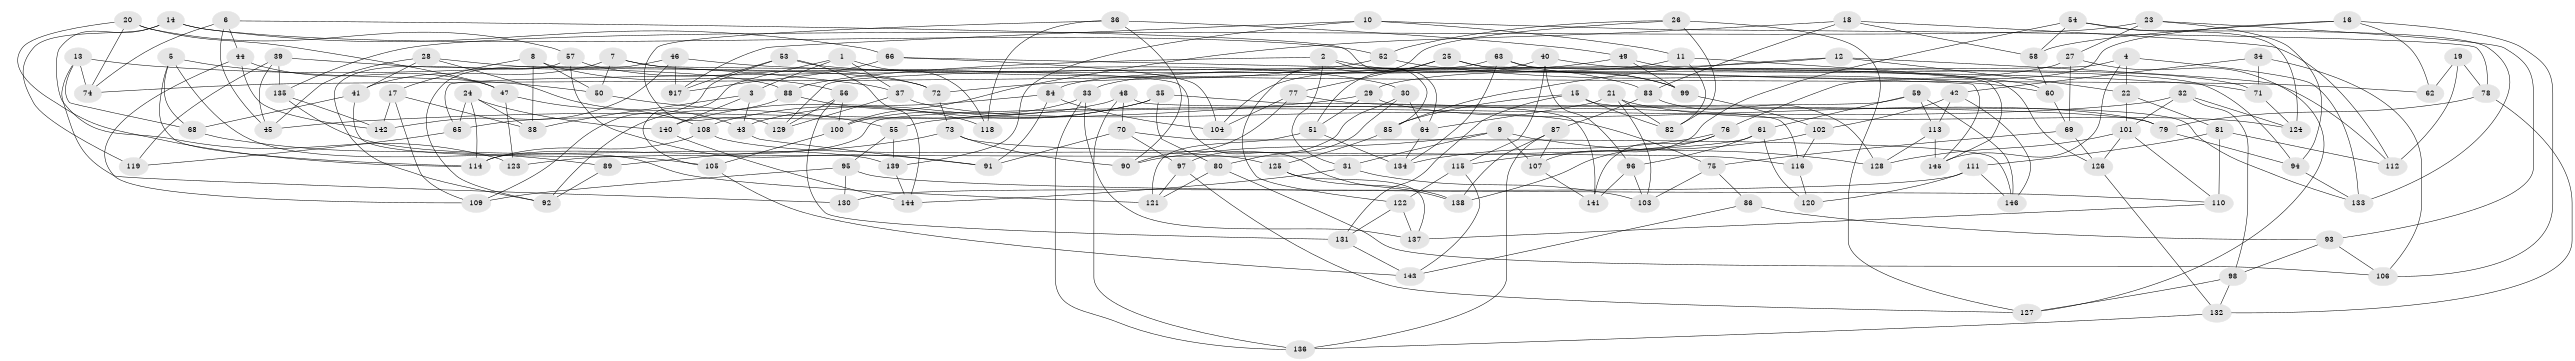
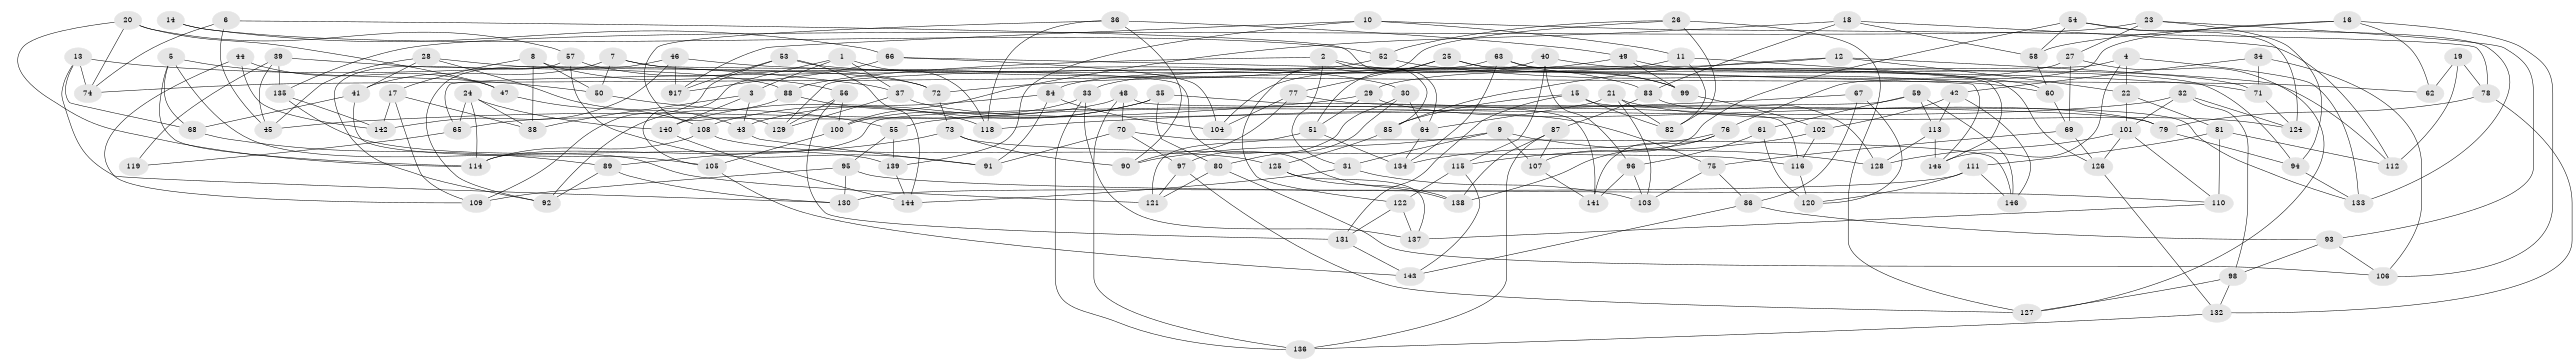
edge "6" -- "44": removed
edge "14" -- "119": removed
node "67": added
node "123": removed
edge "89" -- "130": added
